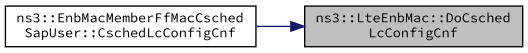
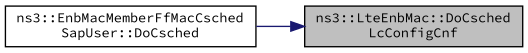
node "ns3::EnbMacMemberFfMacCsched SapUser::CschedLcConfigCnf": label "ns3::EnbMacMemberFfMacCsched SapUser::CschedLcConfigCnf" -> "ns3::EnbMacMemberFfMacCsched SapUser::DoCsched"
